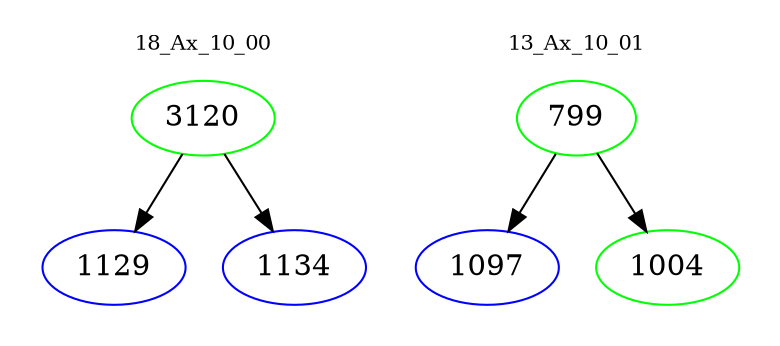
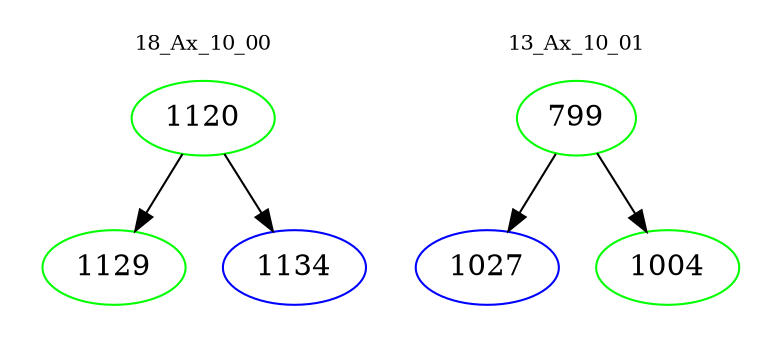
node "3120": label "3120" -> "1120"
node "1129": color blue -> green
node "1097": label "1097" -> "1027"
